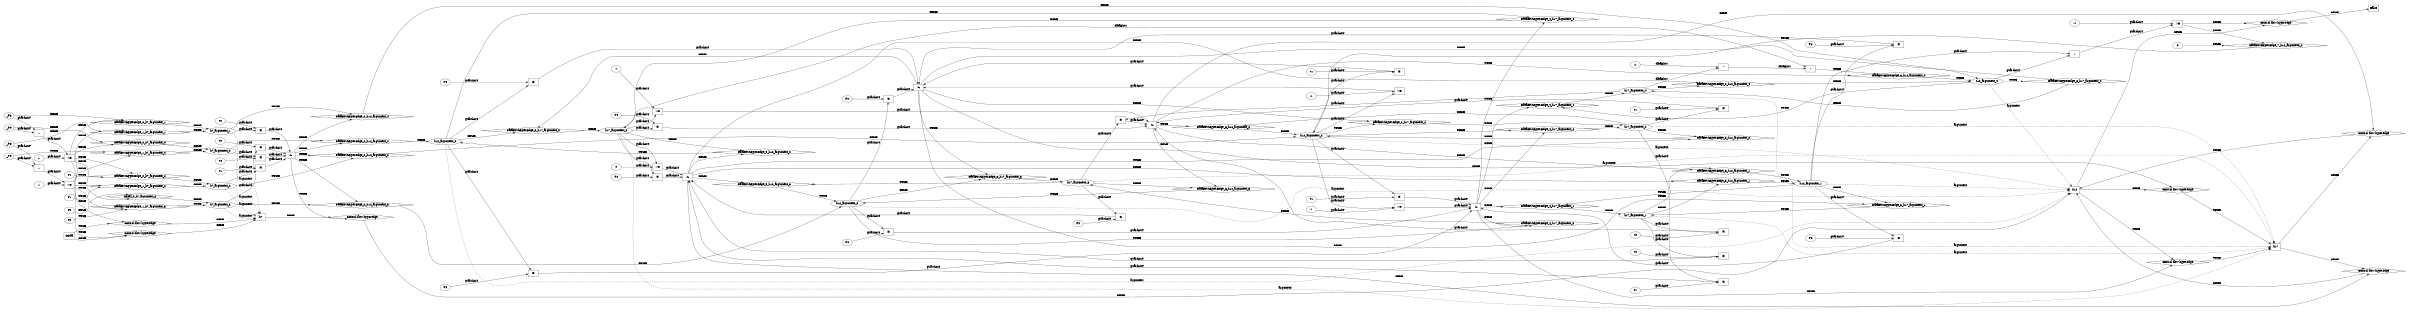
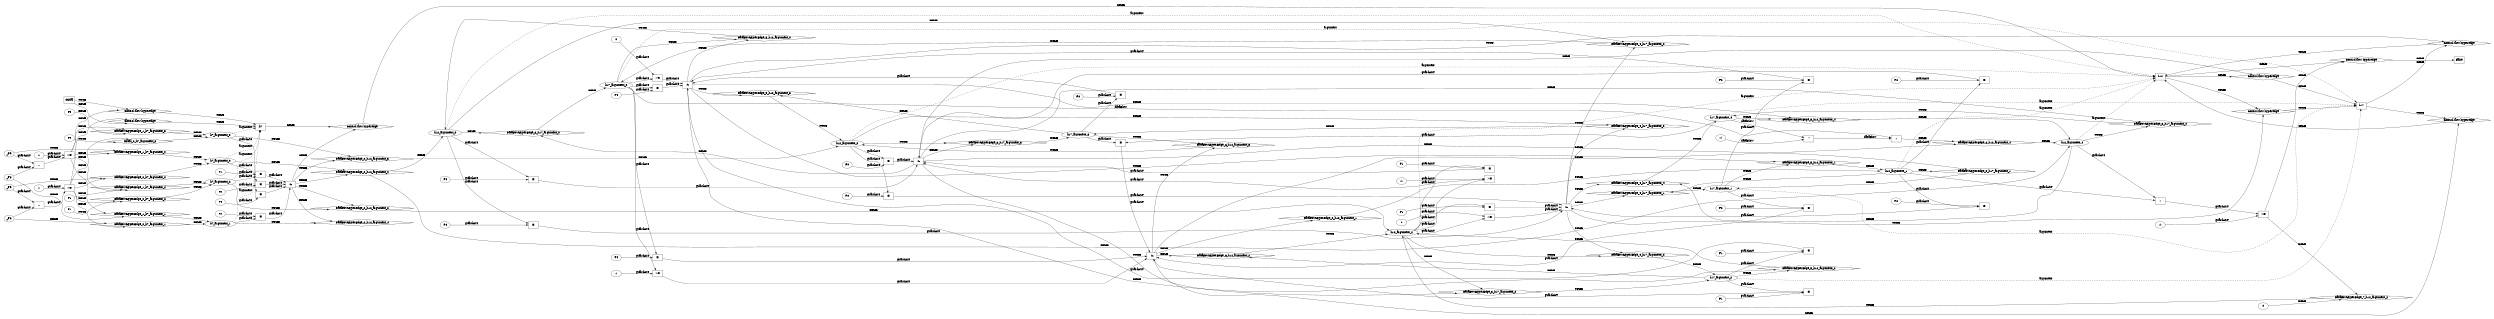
edge "DataFowHyperEdge_2_h12_argument_4" -> "h12_argument_4": now "DataFowHyperEdge_2_h12_argument_0" -> "h12_argument_4"
edge "h17_argument_3" -> "h17": removed, label "argument"
edge "h17_argument_1" -> "DataFowHyperEdge_6_h12_argument_1": removed, label "DFHE"
